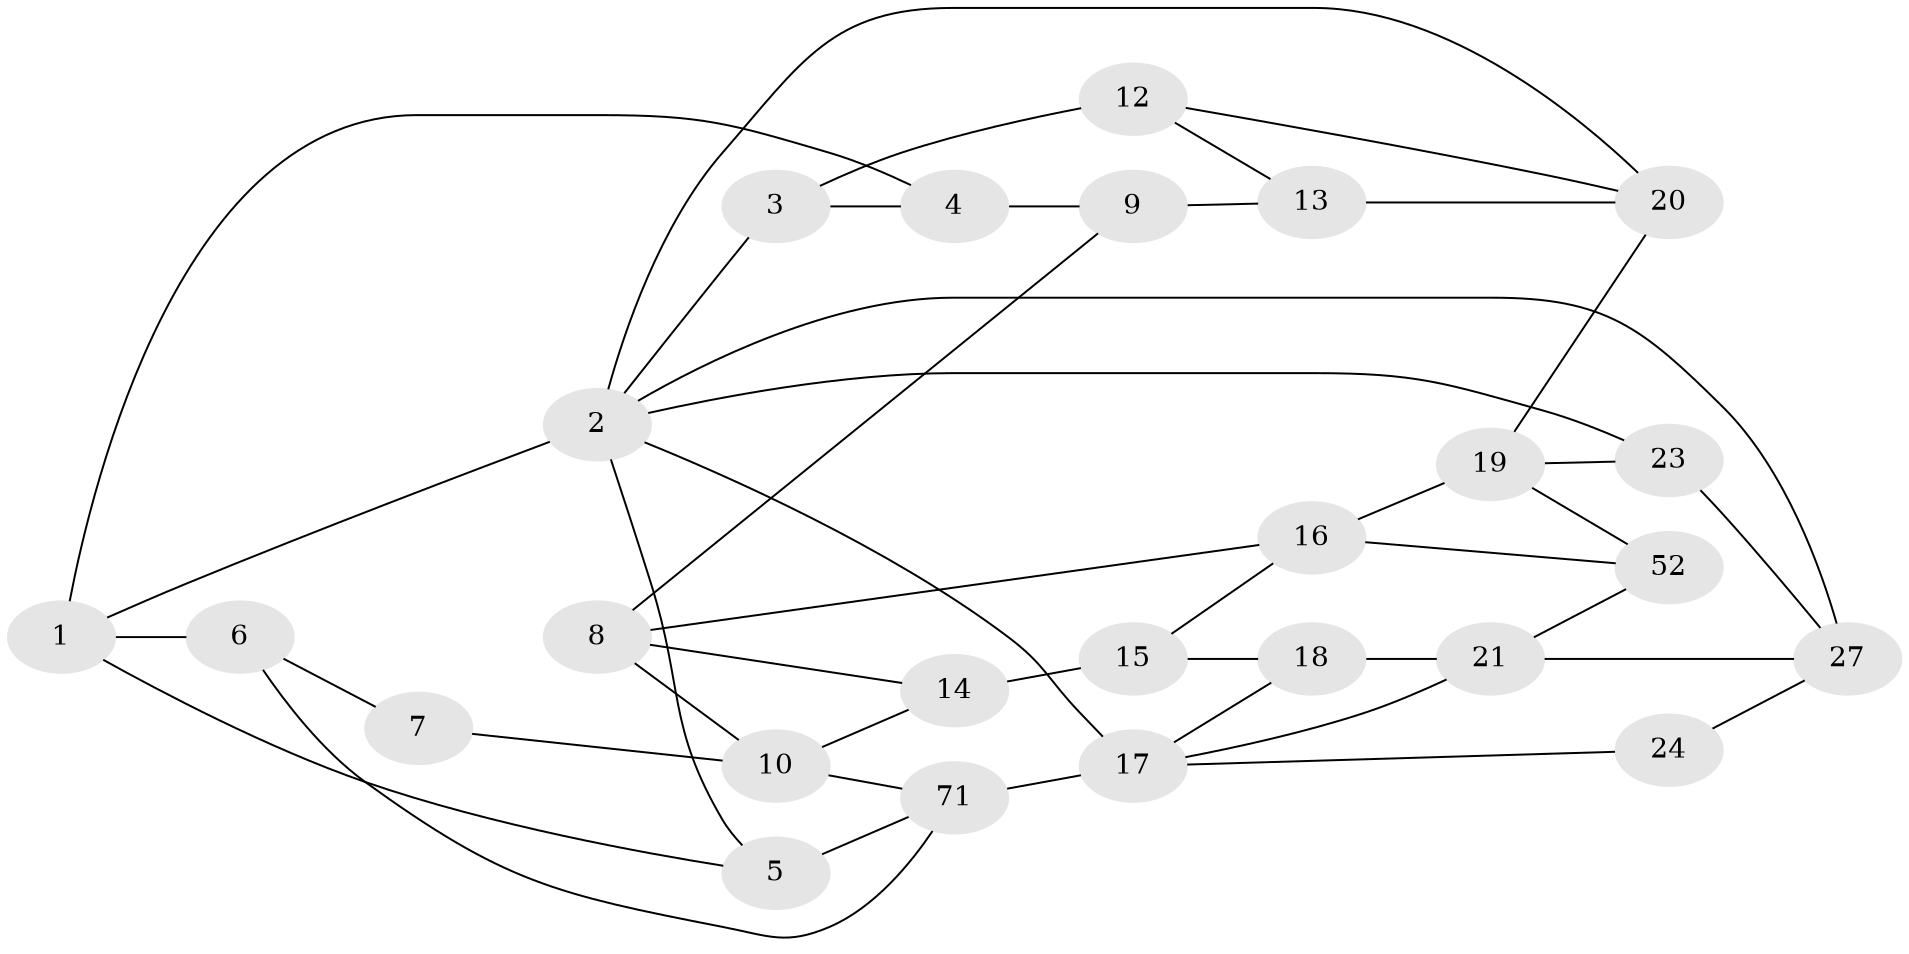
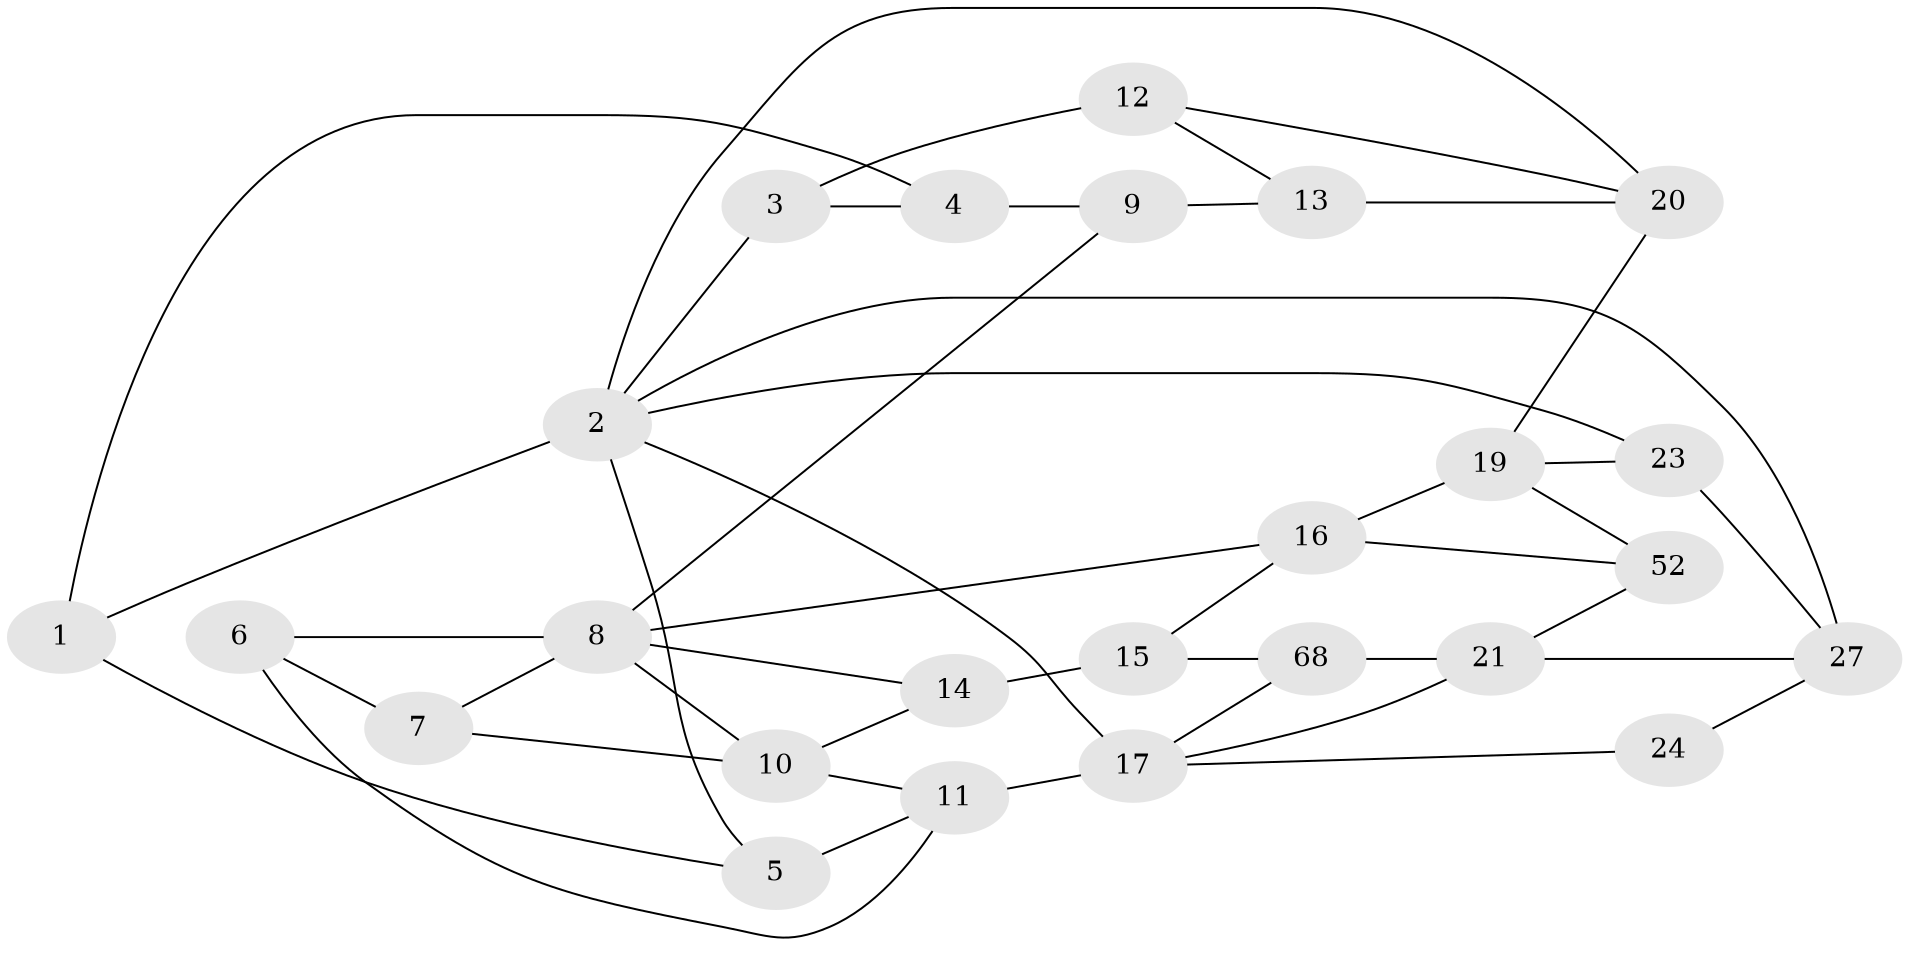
edge "1" -- "6": now "8" -- "6"
node "18": label "18" -> "68"
edge "8" -- "7": added
node "71": label "71" -> "11"
